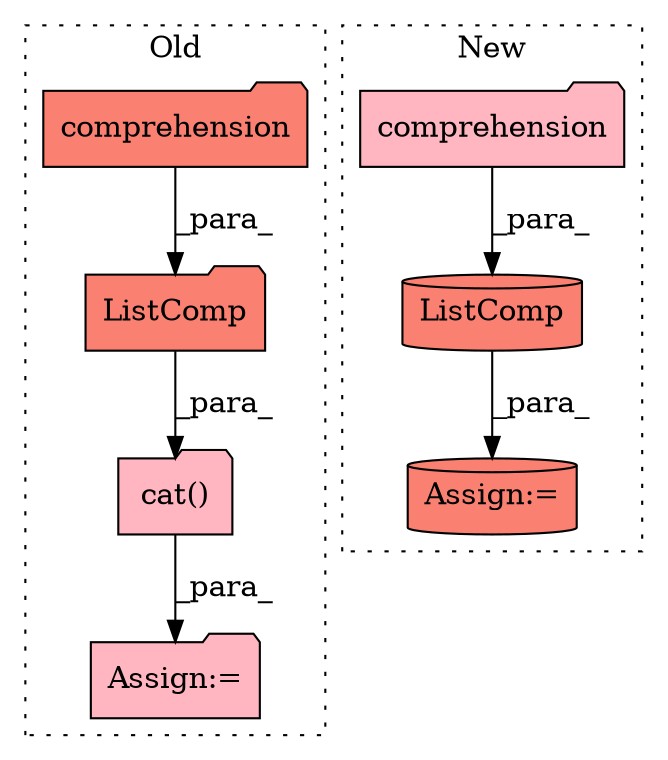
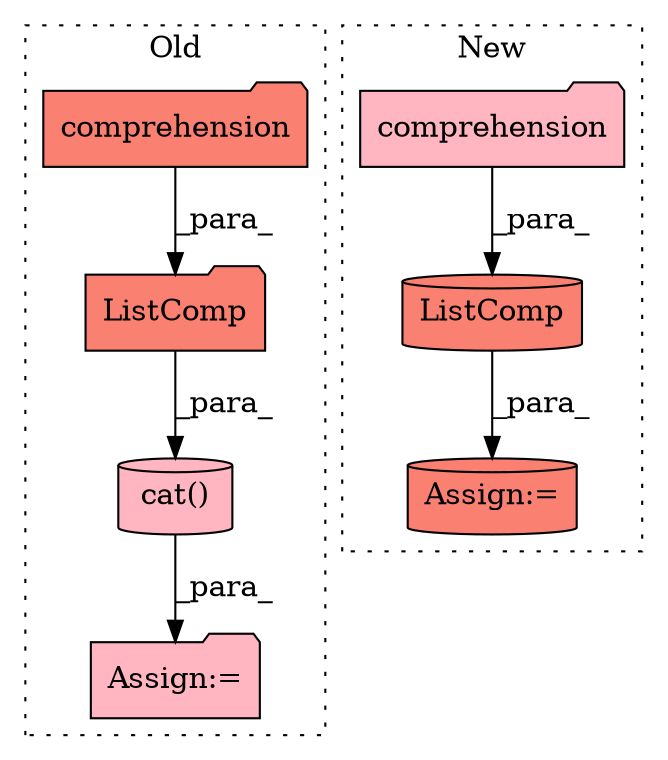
node "cat()": shape folder -> cylinder
